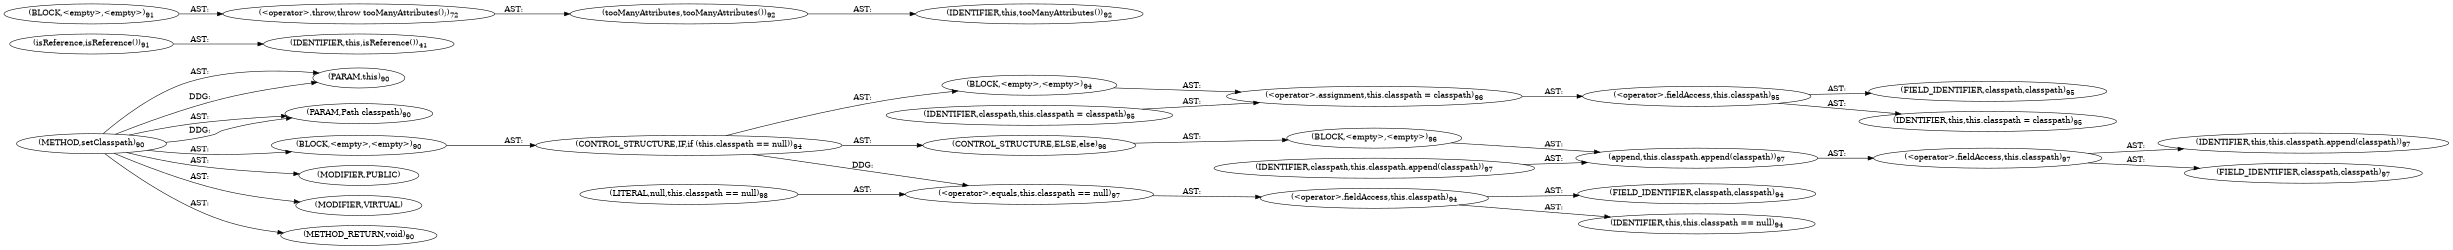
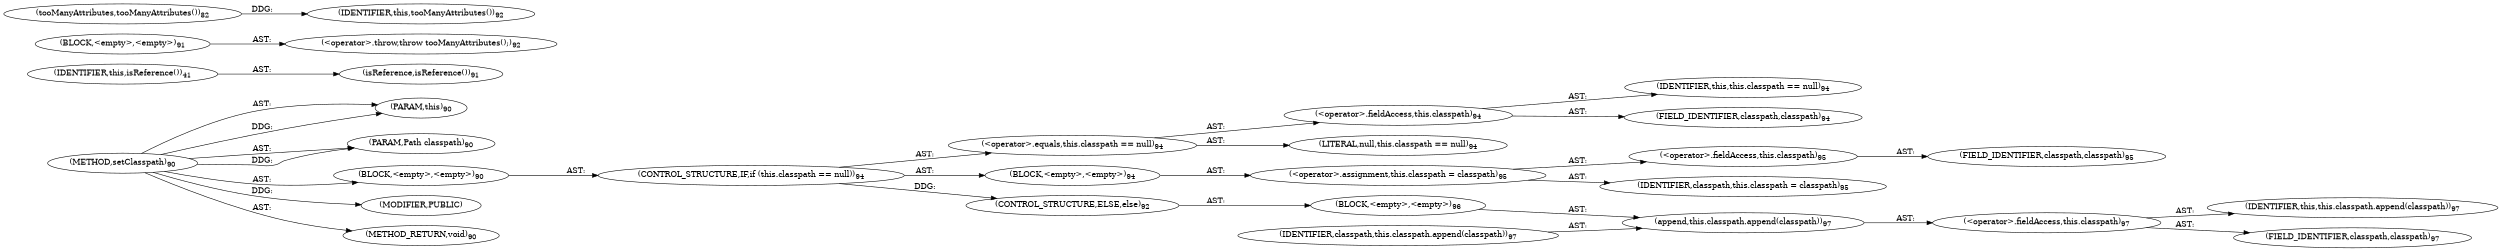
edge "(tooManyAttributes,tooManyAttributes())" -> "(IDENTIFIER,this,tooManyAttributes())": label "AST: " -> "DDG: "
node "(<operator>.throw,throw tooManyAttributes();)": text "72" -> "92"
node "(tooManyAttributes,tooManyAttributes())": text "92" -> "82"
edge "(<operator>.throw,throw tooManyAttributes();)" -> "(tooManyAttributes,tooManyAttributes())": removed, label "AST:"
edge "(isReference,isReference())" -> "(IDENTIFIER,this,isReference())": reversed
node "(<operator>.assignment,this.classpath = classpath)": text "96" -> "95"
edge "(IDENTIFIER,classpath,this.classpath = classpath)" -> "(<operator>.assignment,this.classpath = classpath)": reversed
node "(IDENTIFIER,this,this.classpath = classpath)": removed
edge "(CONTROL_STRUCTURE,IF,if (this.classpath == null))" -> "(CONTROL_STRUCTURE,ELSE,else)": label "AST: " -> "DDG: "
node "(CONTROL_STRUCTURE,ELSE,else)": text "96" -> "92"
edge "(METHOD,setClasspath)" -> "(MODIFIER,PUBLIC)": label "AST: " -> "DDG: "
edge "(CONTROL_STRUCTURE,IF,if (this.classpath == null))" -> "(<operator>.equals,this.classpath == null)": label "DDG: " -> "AST: "
node "(LITERAL,null,this.classpath == null)": text "98" -> "94"
edge "(LITERAL,null,this.classpath == null)" -> "(<operator>.equals,this.classpath == null)": reversed
node "(<operator>.equals,this.classpath == null)": text "97" -> "94"
node "(MODIFIER,VIRTUAL)": removed
